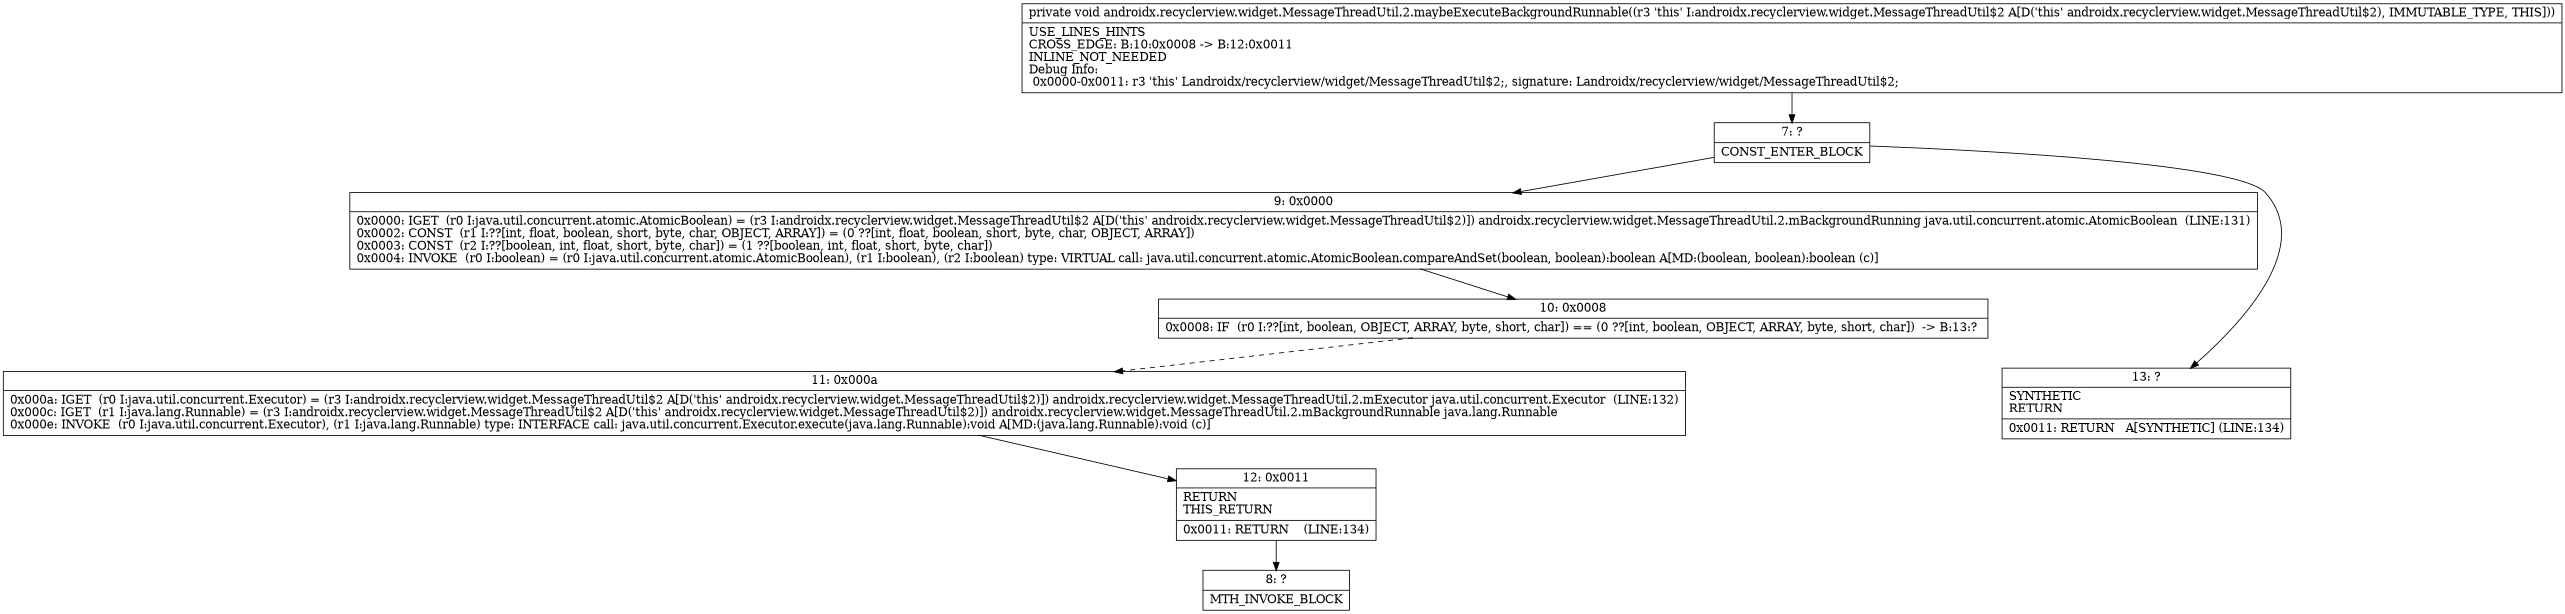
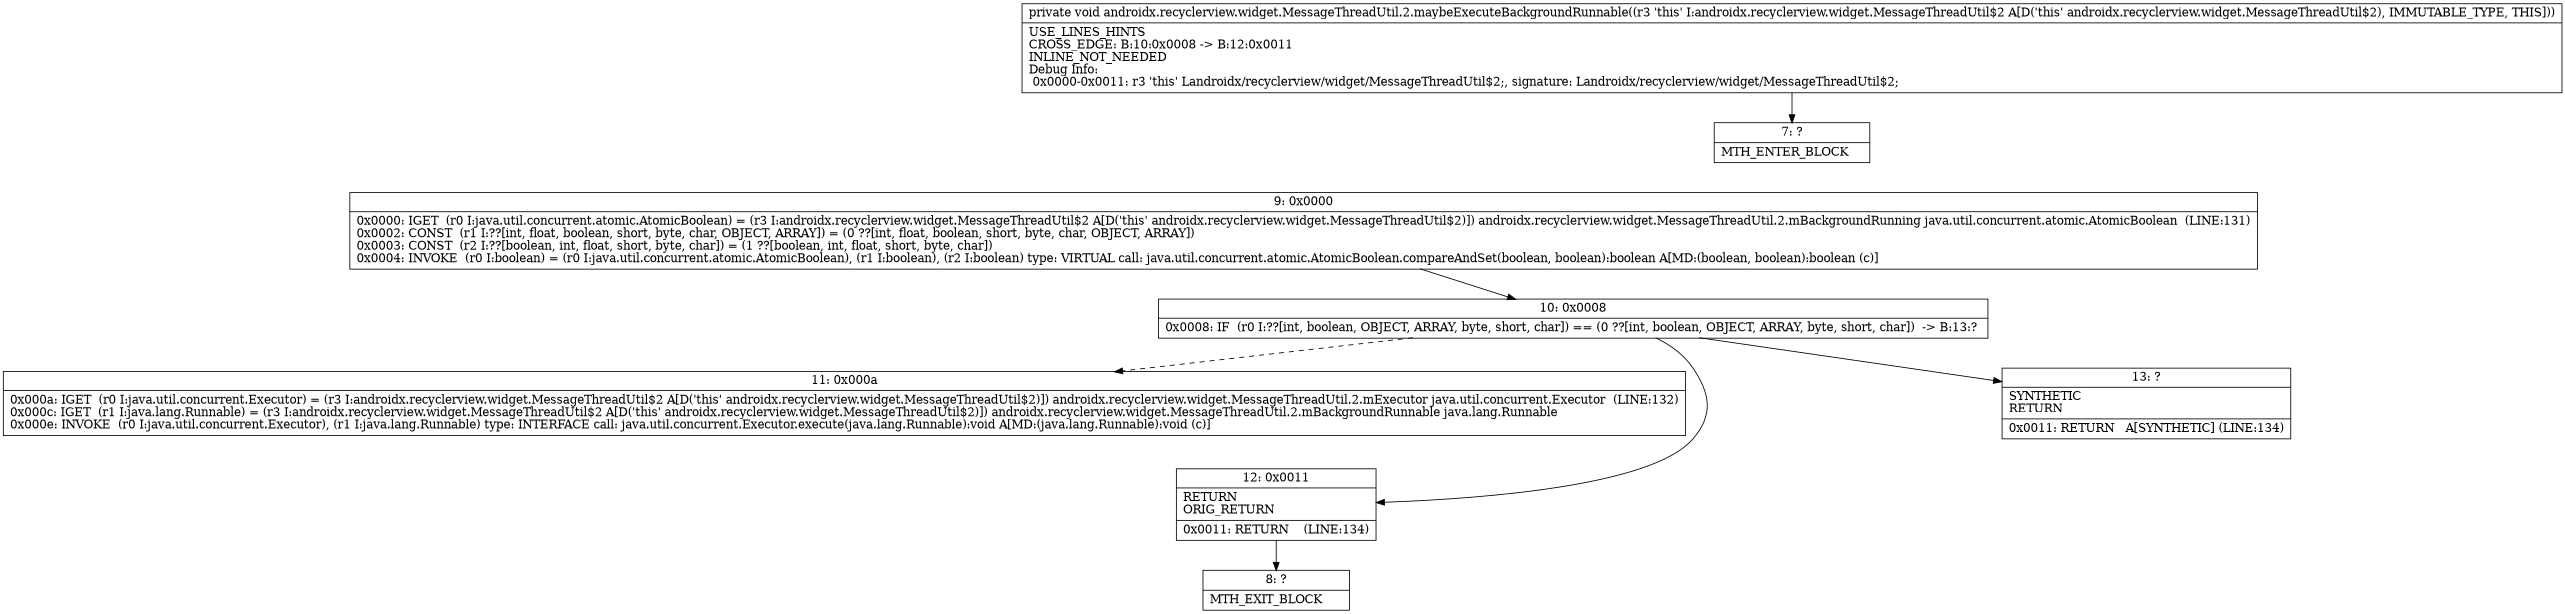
node "7: ?": text "CONST_ENTER_BLOCK" -> "MTH_ENTER_BLOCK"
edge "7: ?" -> "13: ?": now "10: 0x0008" -> "13: ?"
edge "7: ?" -> "9: 0x0000": removed
edge "11: 0x000a" -> "12: 0x0011": now "10: 0x0008" -> "12: 0x0011"
node "12: 0x0011": text "THIS_RETURN" -> "ORIG_RETURN"
node "8: ?": text "MTH_INVOKE_BLOCK" -> "MTH_EXIT_BLOCK"
